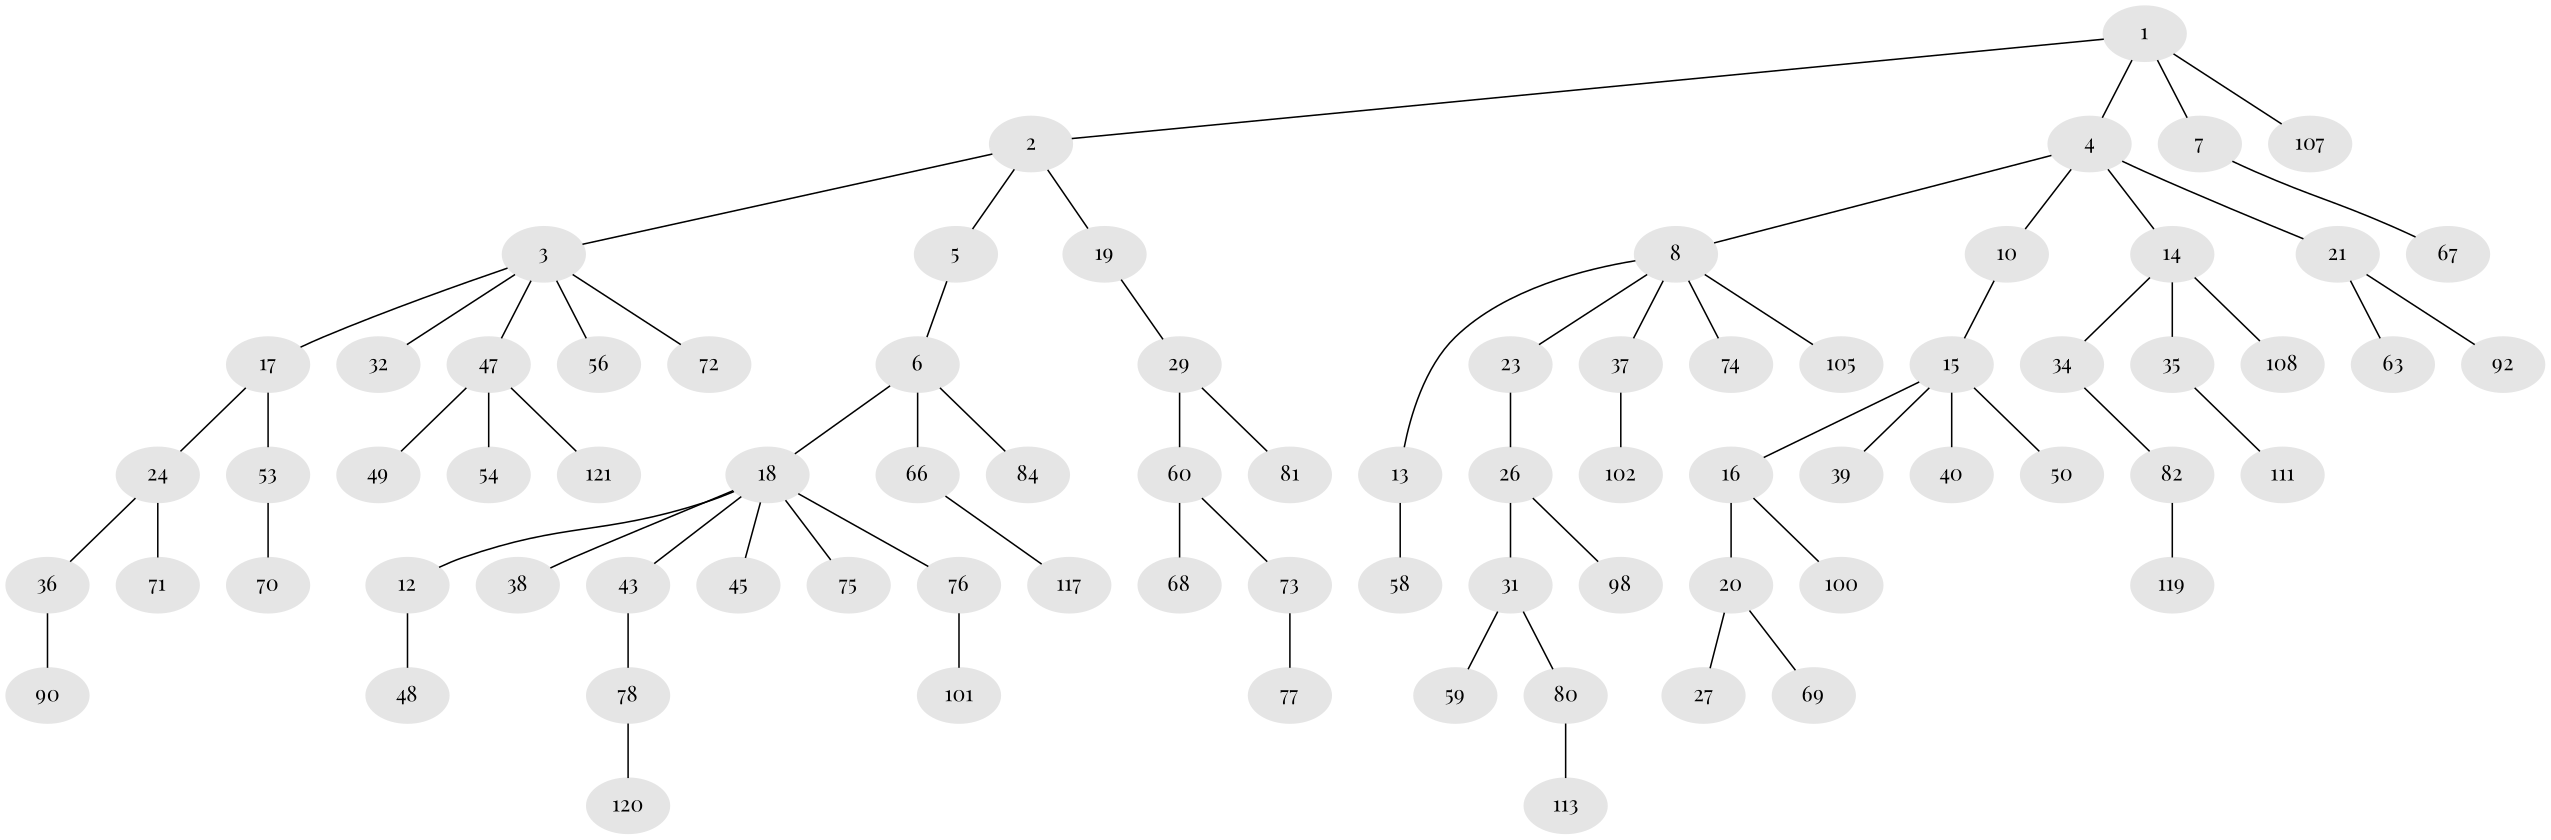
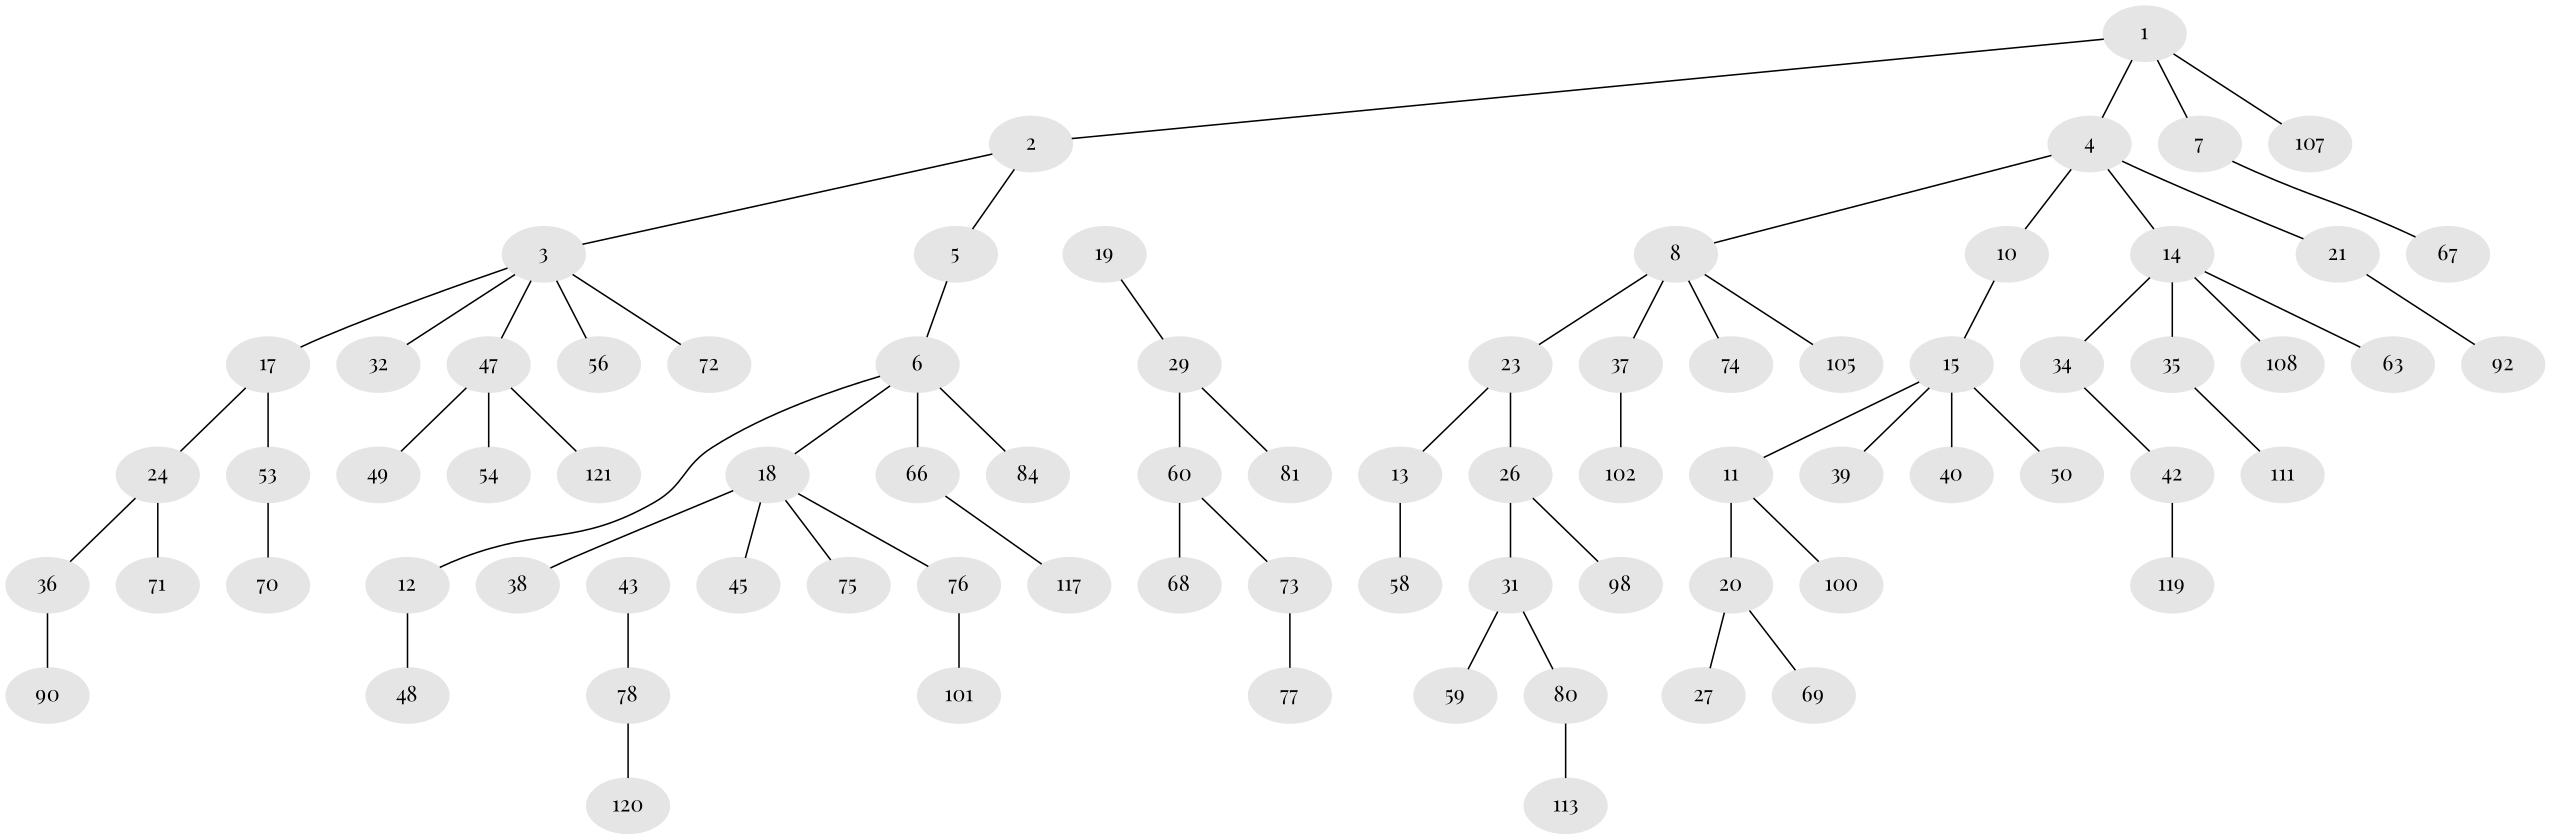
edge "2" -- "19": removed
edge "21" -- "63": now "14" -- "63"
edge "8" -- "13": now "23" -- "13"
node "16": label "16" -> "11"
node "82": label "82" -> "42"
edge "18" -- "12": now "6" -- "12"
edge "18" -- "43": removed
